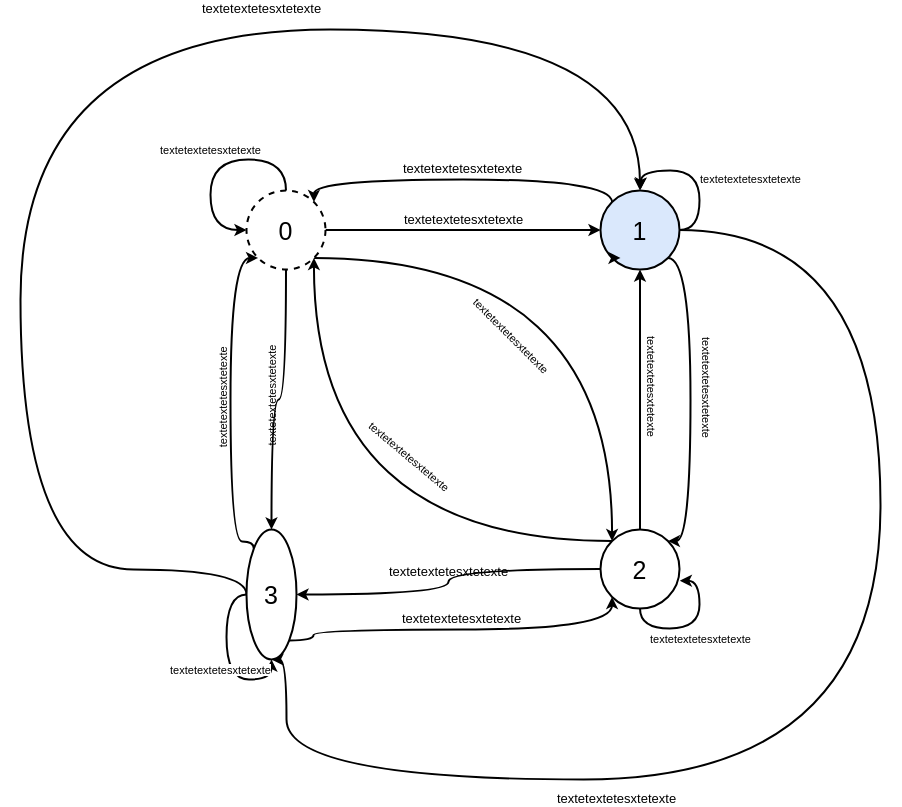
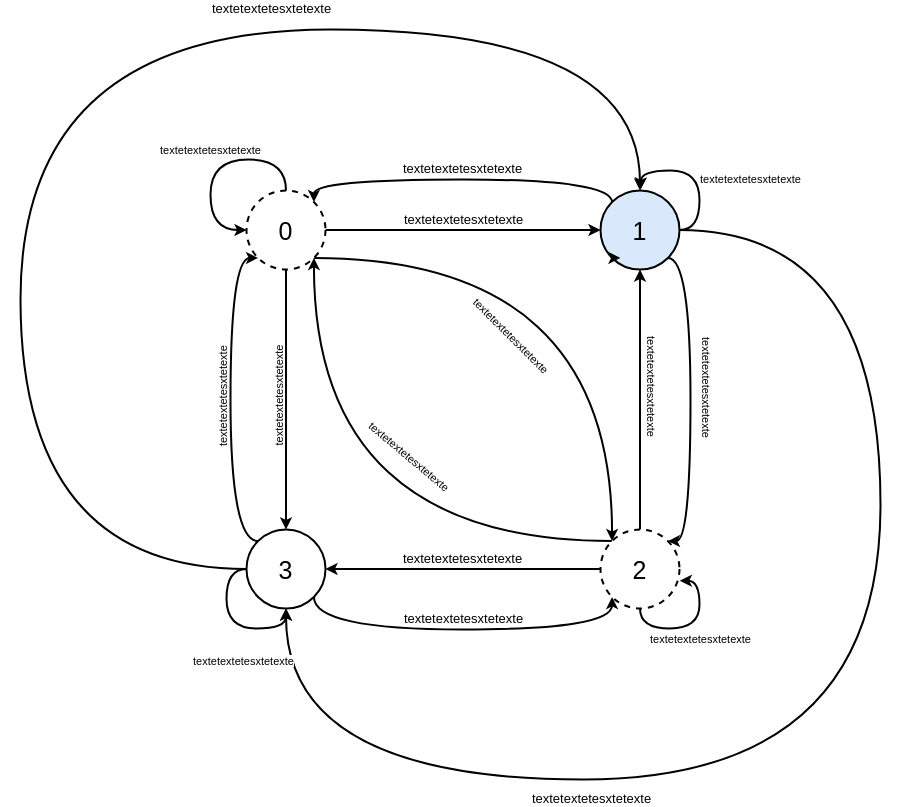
node "2": style solid -> dashed
node "3": size 50x130 -> 79x79
